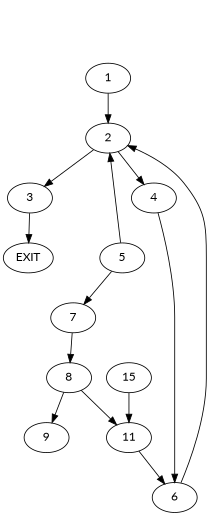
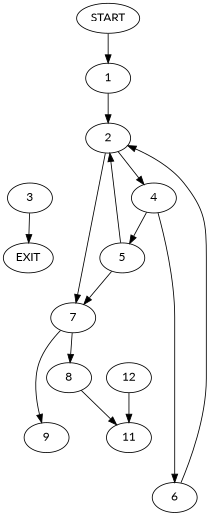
node "START": added
edge "2" -> "3": now "2" -> "7"
edge "4" -> "5": added
node "15": label "15" -> "12"
edge "8" -> "9": now "7" -> "9"
edge "11" -> "6": removed
